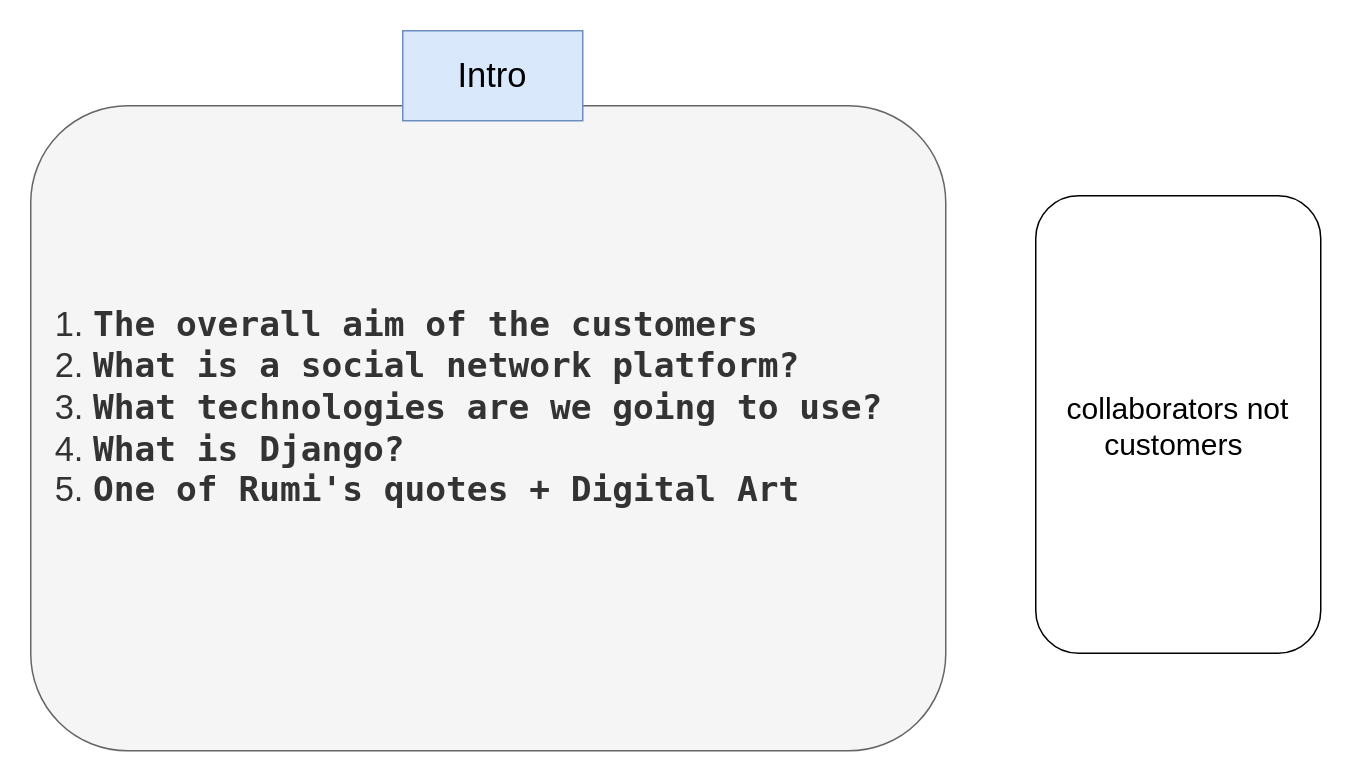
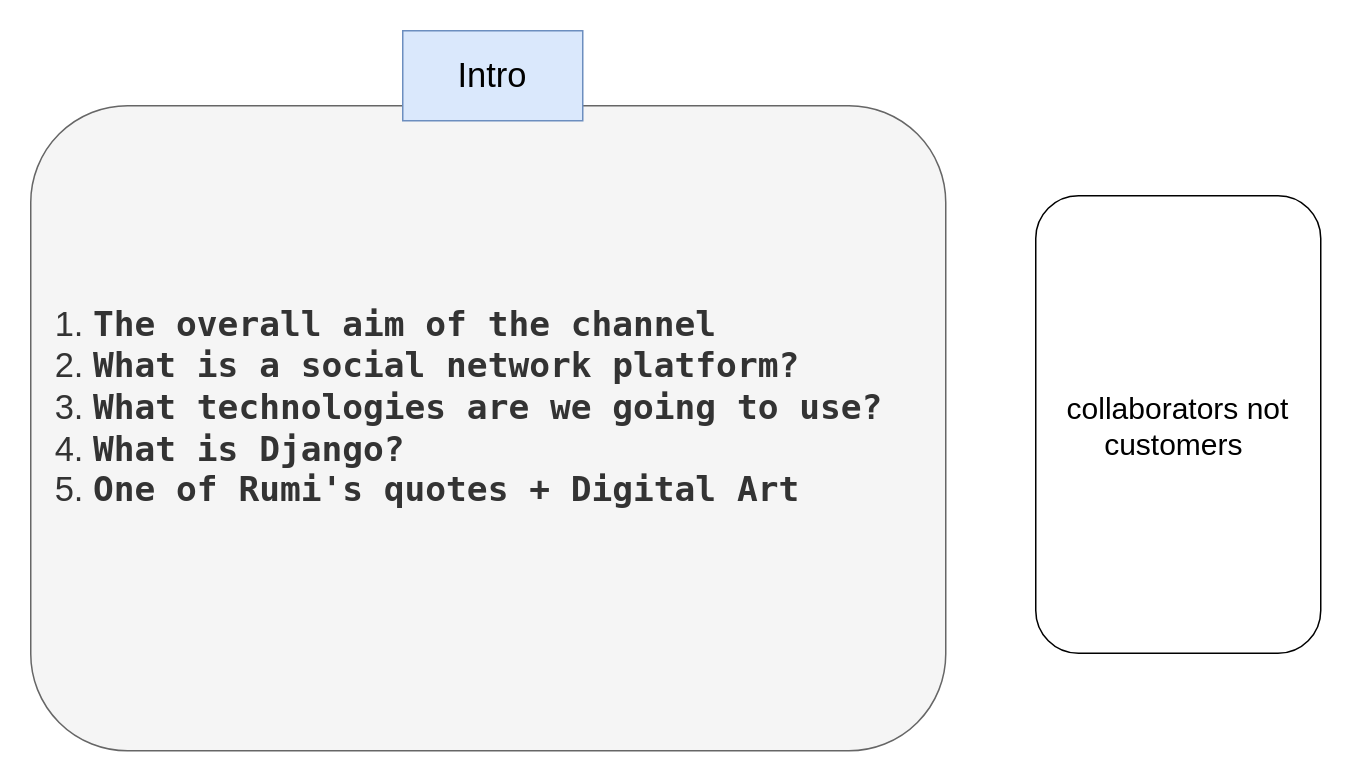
node "The overall aim of the customers What is a social network platform? What technologies are we going to use? What is Django? One of Rumi's quotes + Digital Art": label "The overall aim of the customers What is a social network platform? What technologies are we going to use? What is Django? One of Rumi's quotes + Digital Art" -> "The overall aim of the channel What is a social network platform? What technologies are we going to use? What is Django? One of Rumi's quotes + Digital Art"
